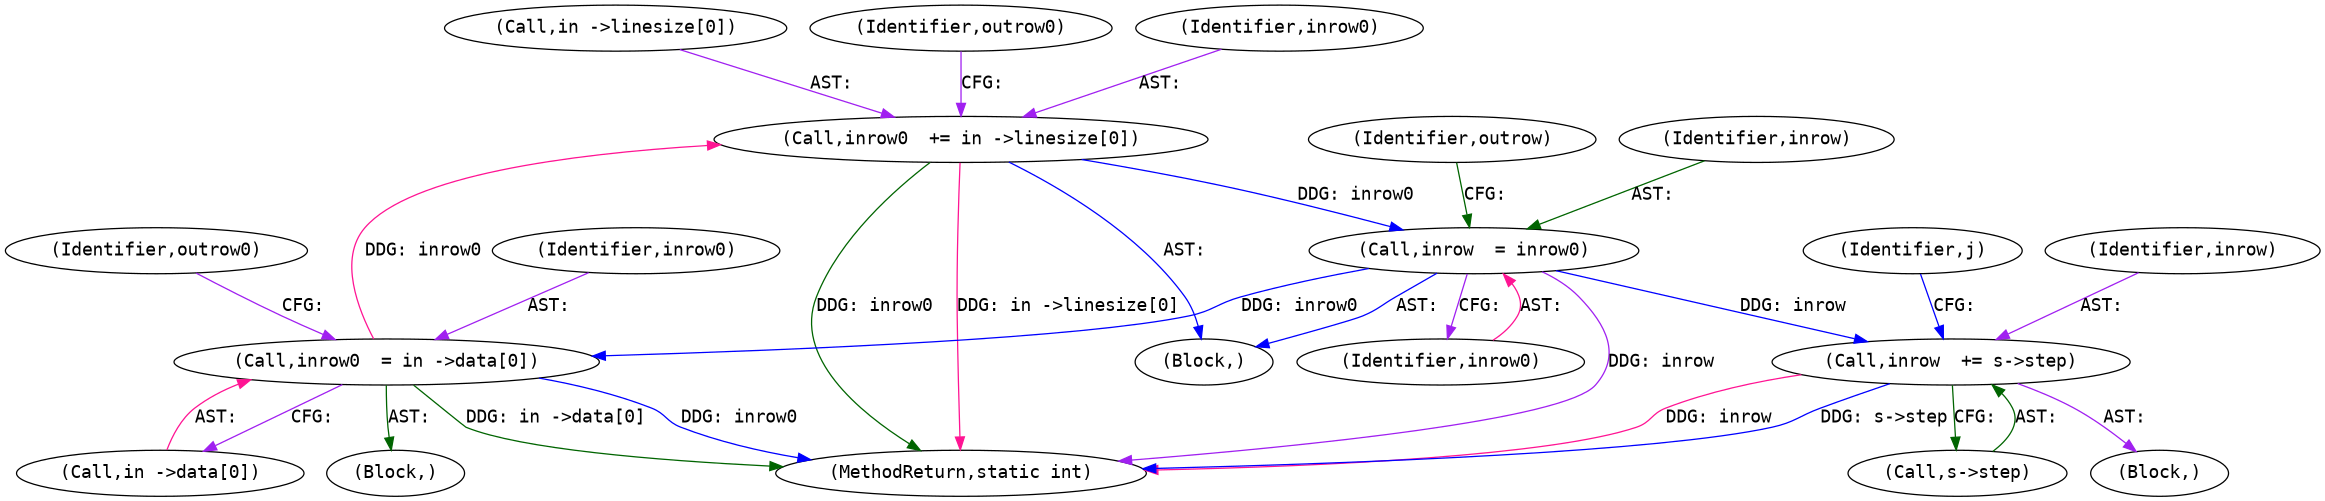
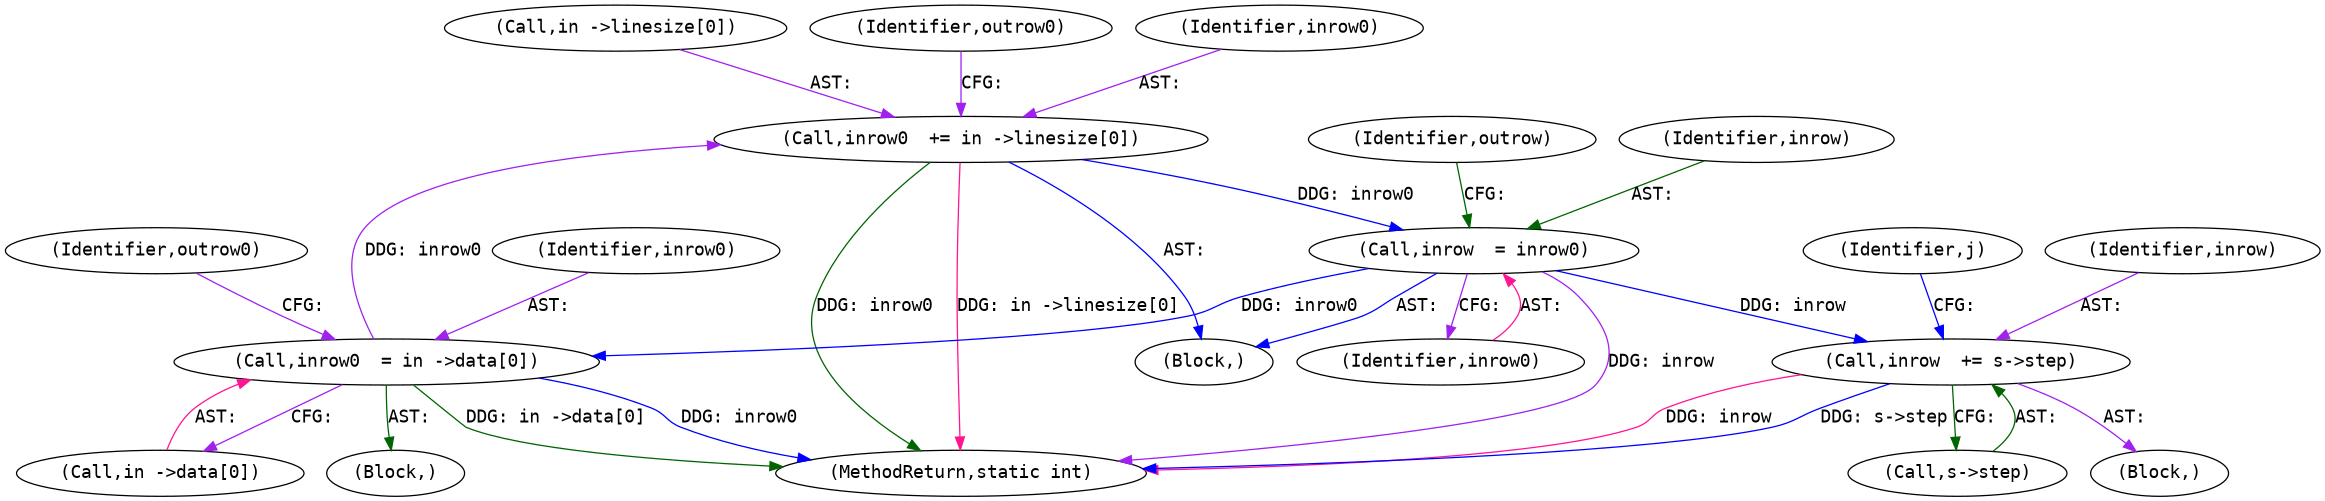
edge "(Call,inrow0  = in ->data[0])" -> "(Call,inrow0  += in ->linesize[0])": color deeppink -> purple
